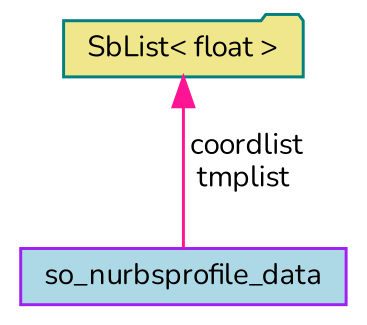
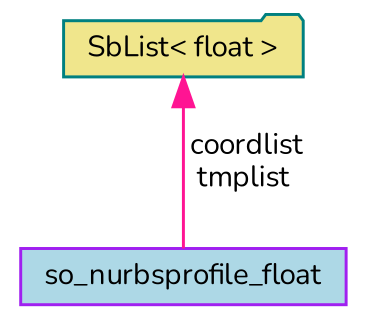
node "so_nurbsprofile_data": label "so_nurbsprofile_data" -> "so_nurbsprofile_float"
